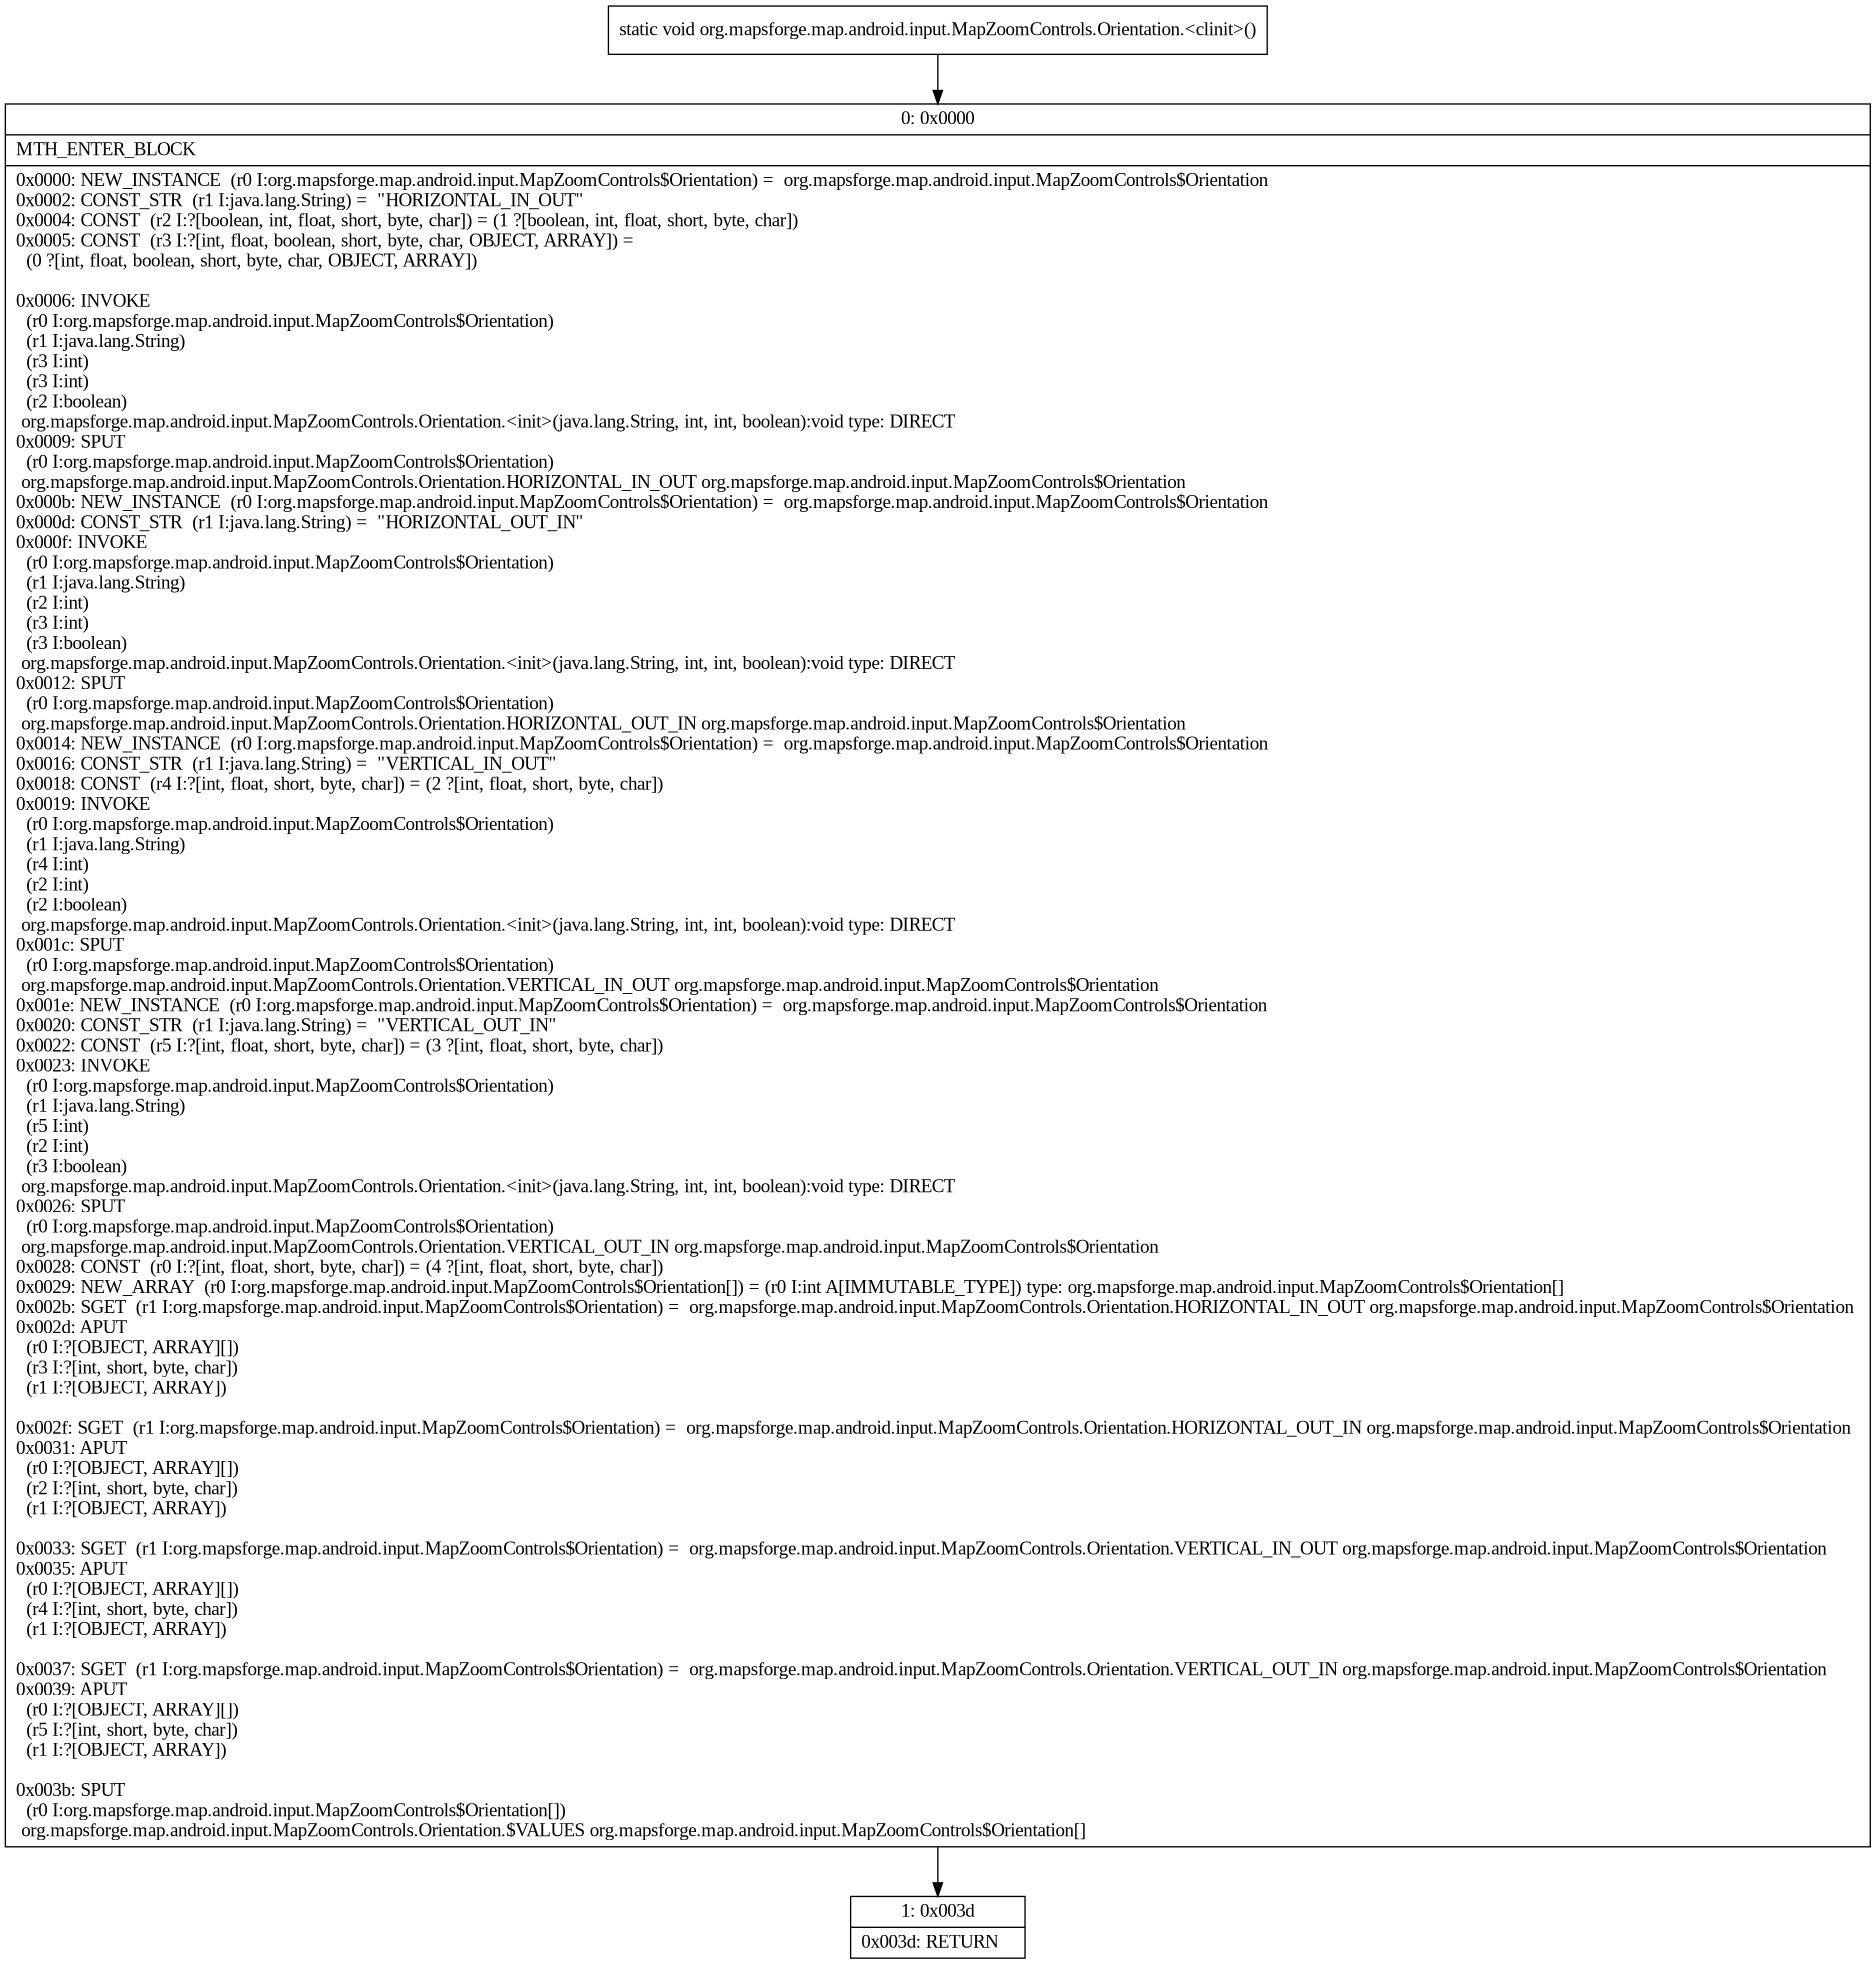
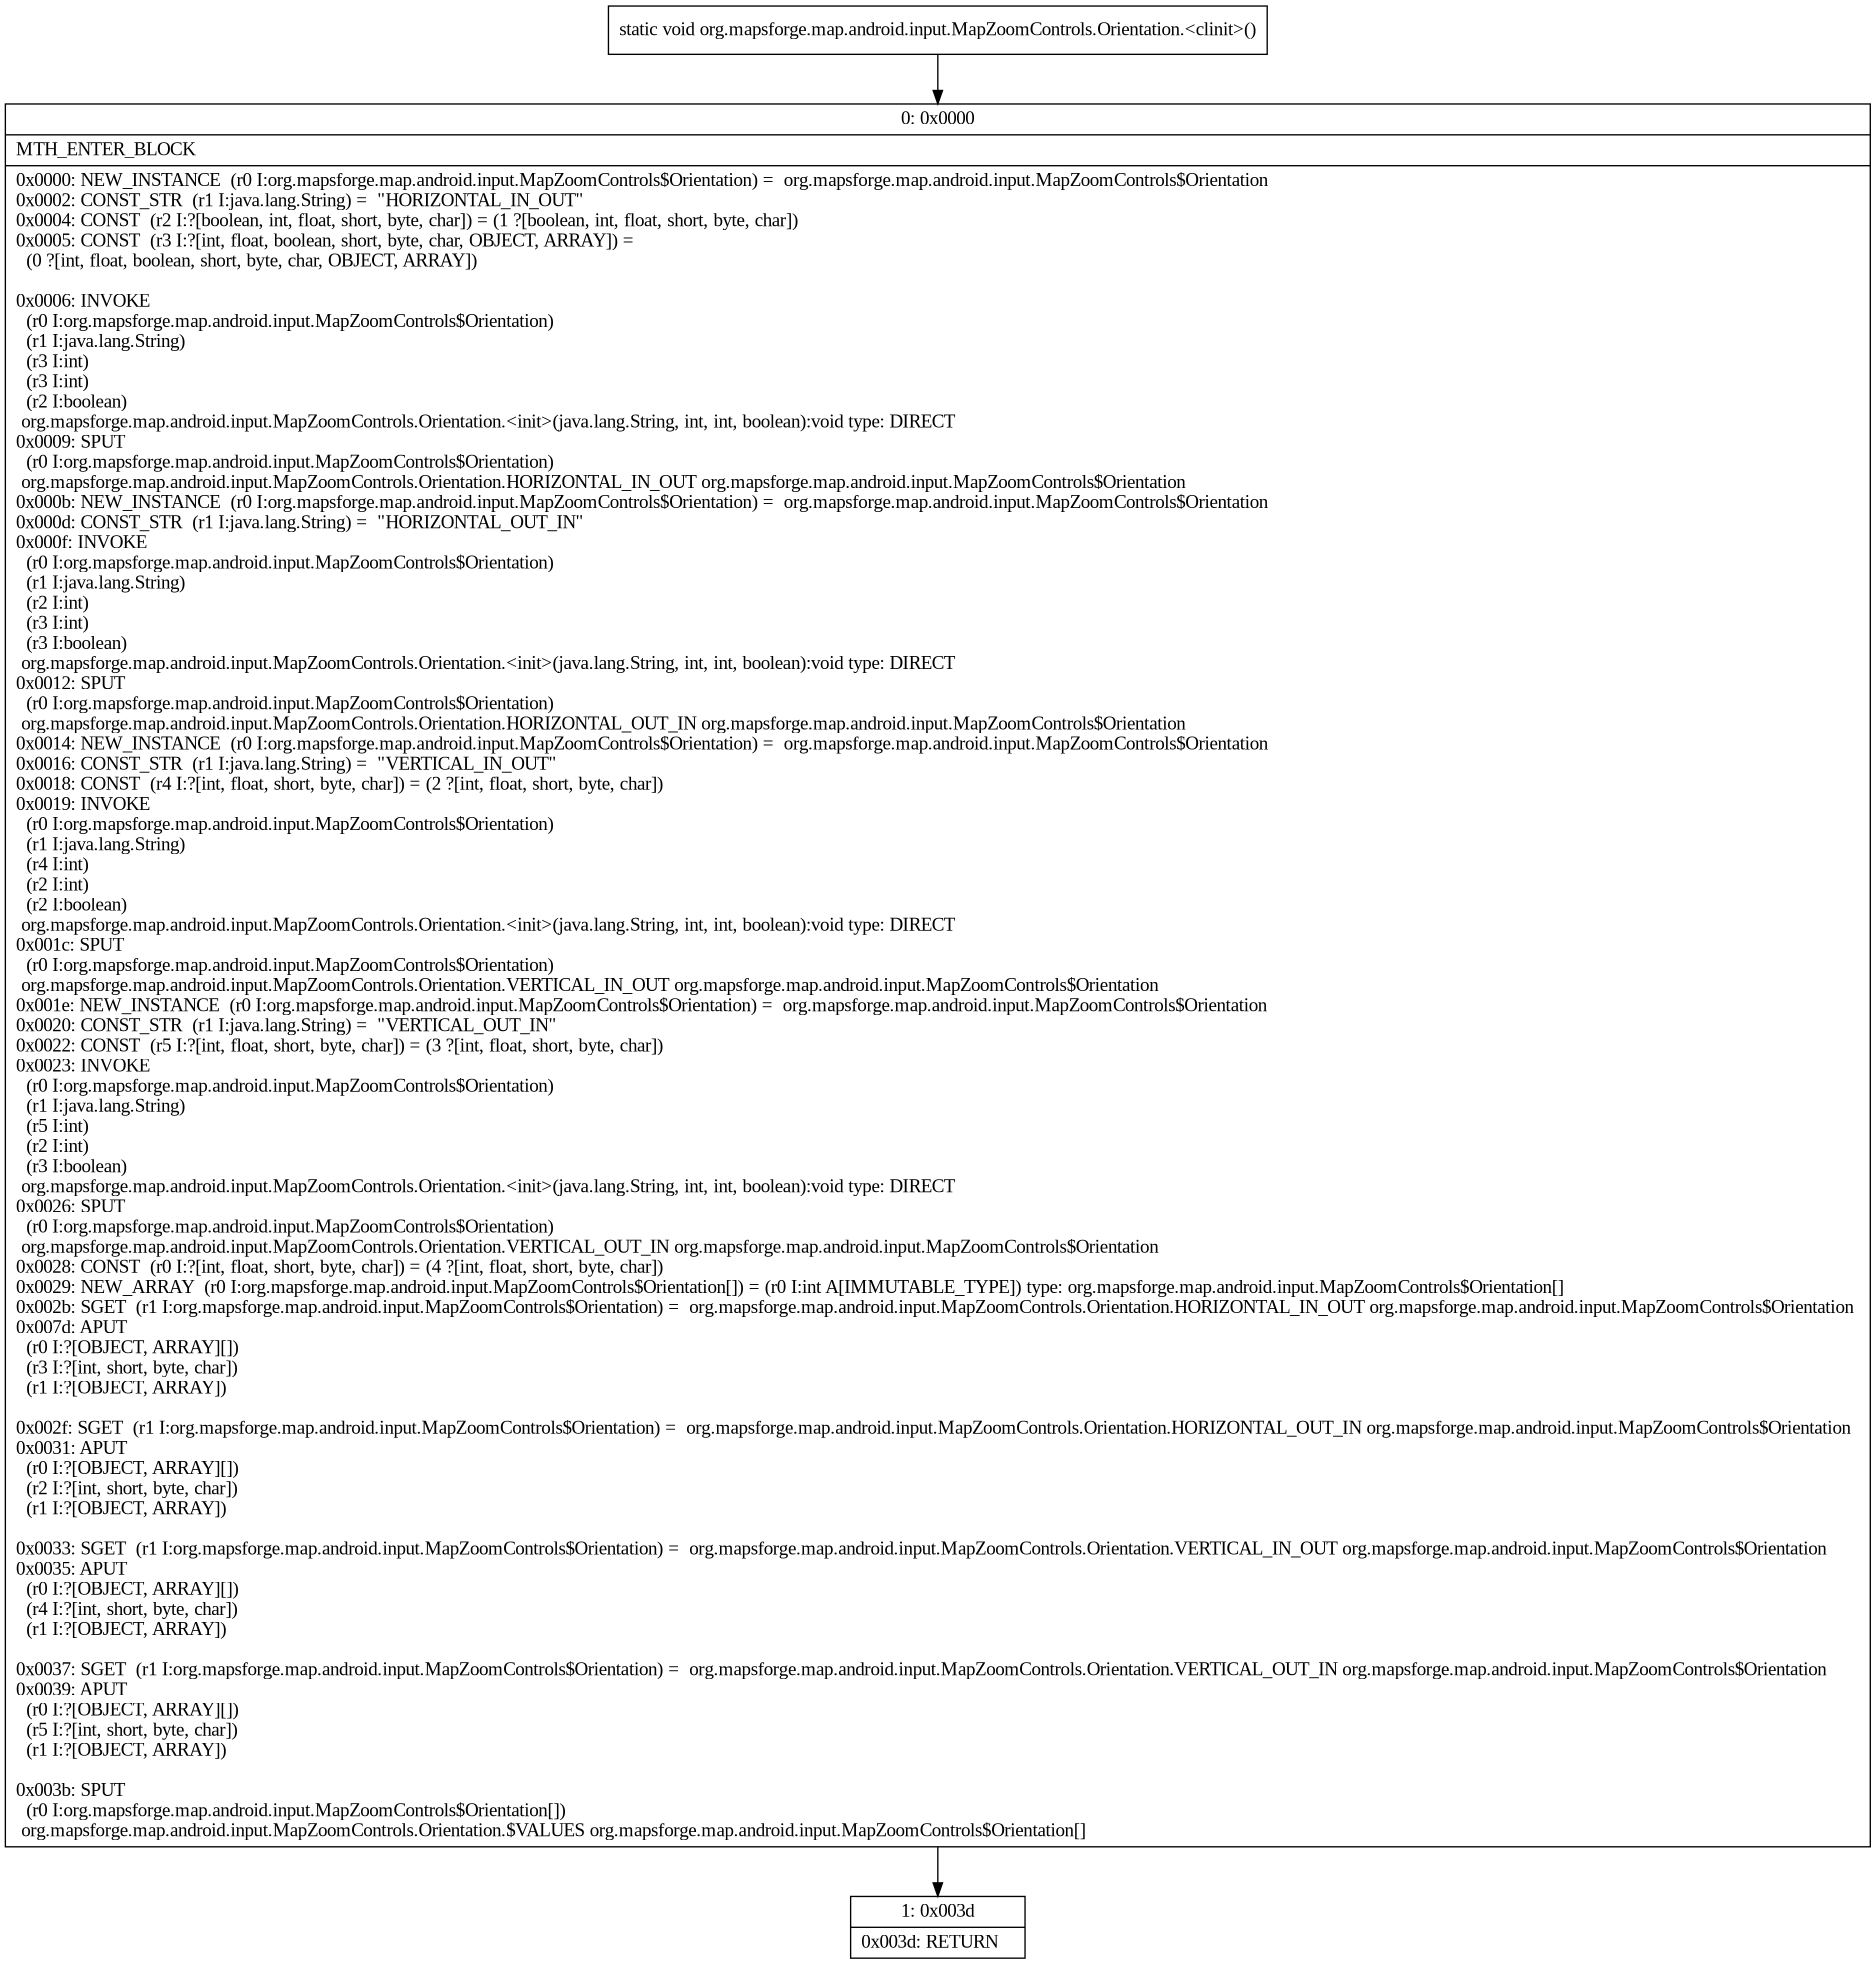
node "0: 0x0000": text "0x002d: APUT" -> "0x007d: APUT"
